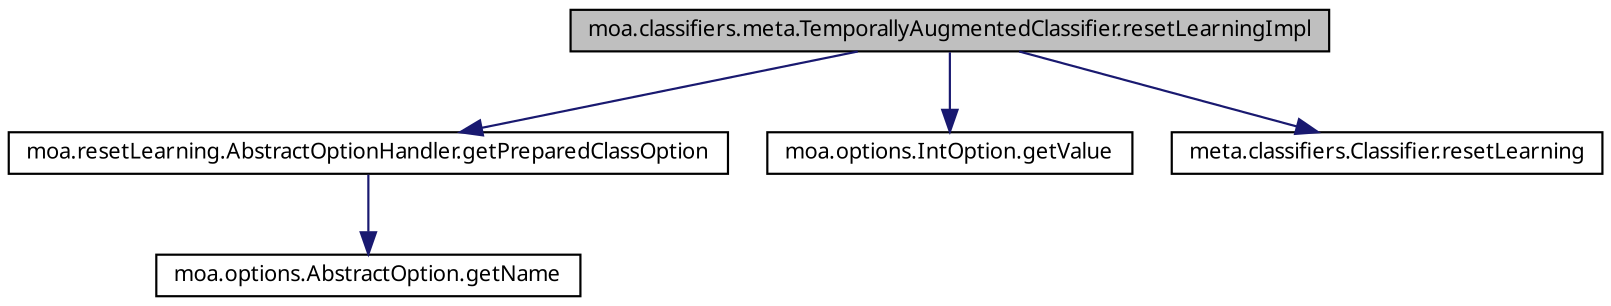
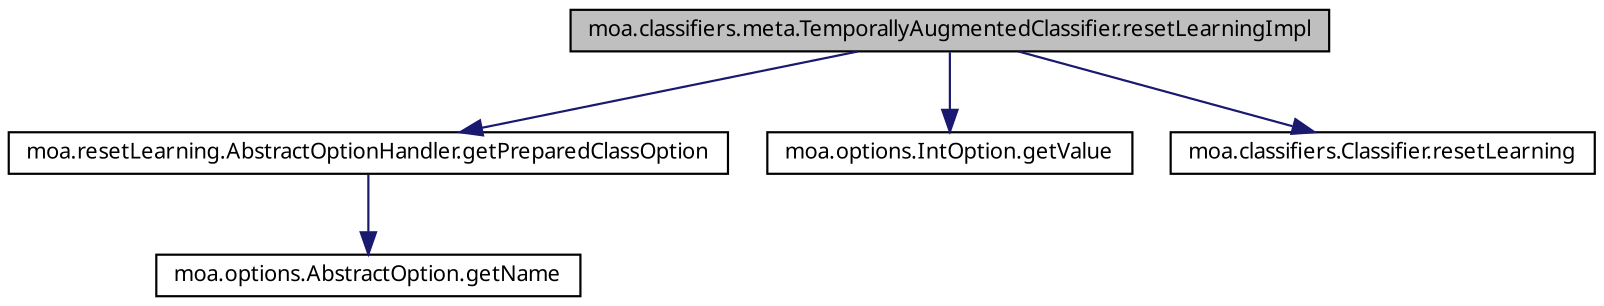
node "meta.classifiers.Classifier.resetLearning": label "meta.classifiers.Classifier.resetLearning" -> "moa.classifiers.Classifier.resetLearning"
